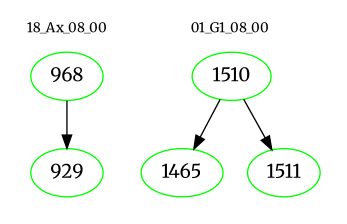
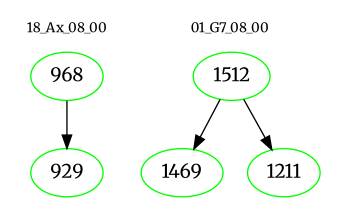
cluster "01_G1_08_00": label "01_G1_08_00" -> "01_G7_08_00"
node "1510": label "1510" -> "1512"
node "1465": label "1465" -> "1469"
node "1511": label "1511" -> "1211"
